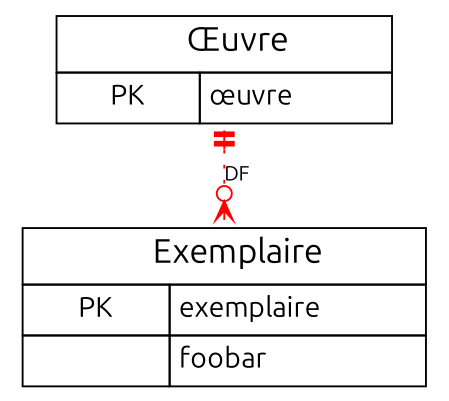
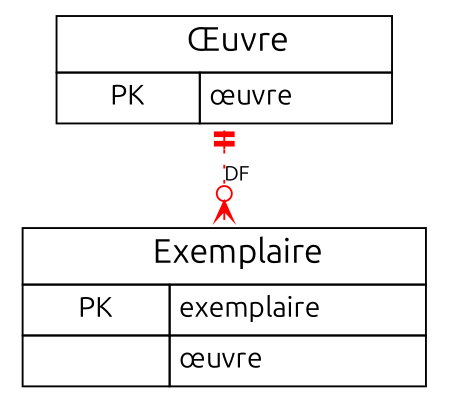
node "Exemplaire": text "foobar" -> "œuvre"
